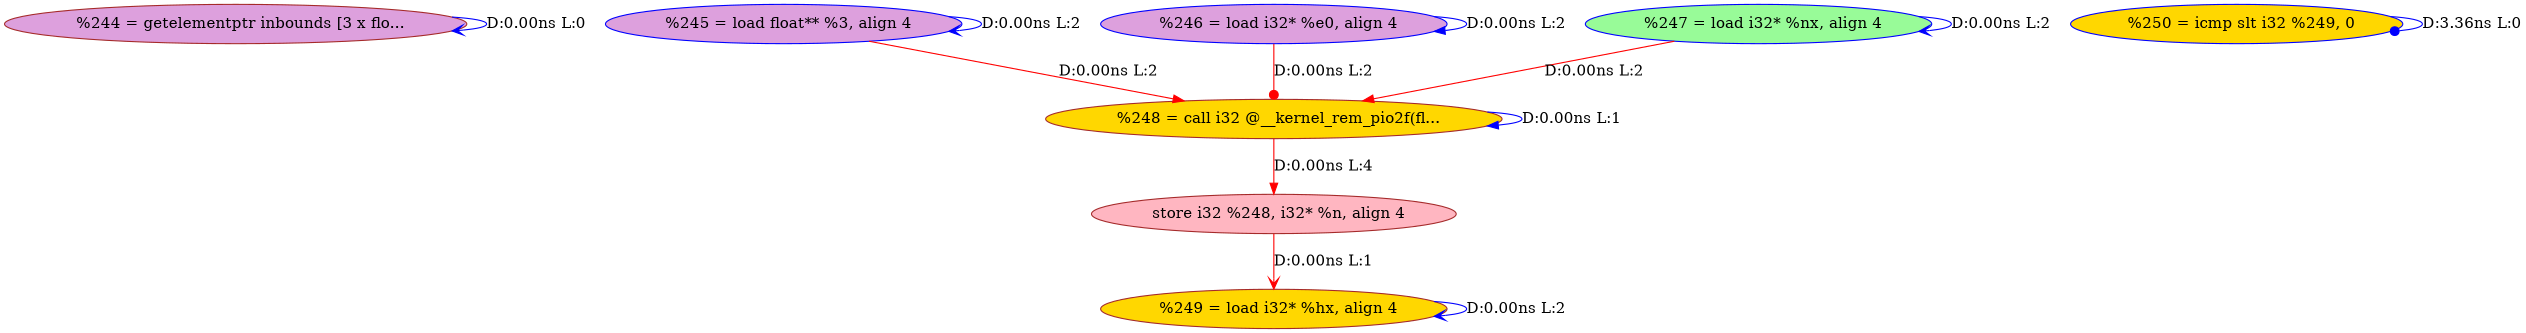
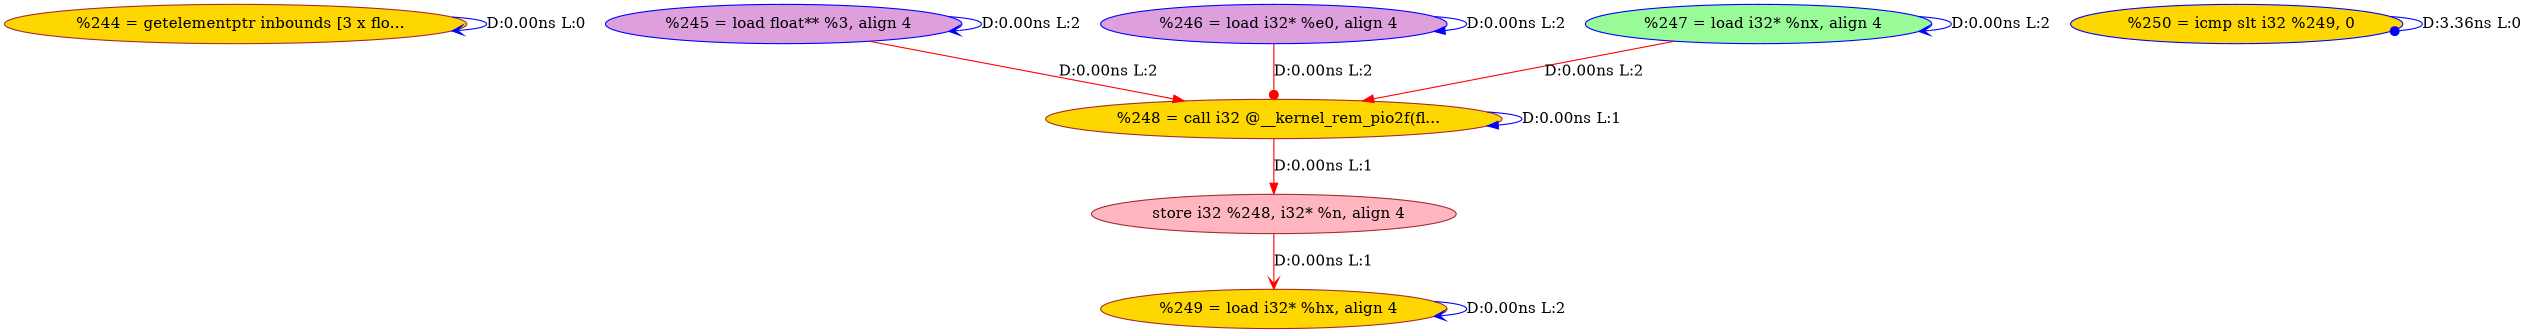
node "%244 = getelementptr inbounds [3 x flo...": fillcolor plum -> gold
edge "%248 = call i32 @__kernel_rem_pio2f(fl..." -> "store i32 %248, i32* %n, align 4": label "D:0.00ns L:4" -> "D:0.00ns L:1"
